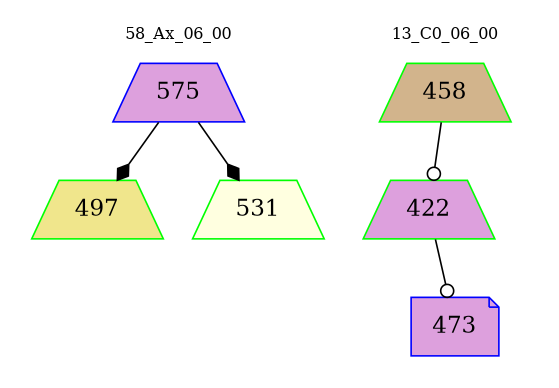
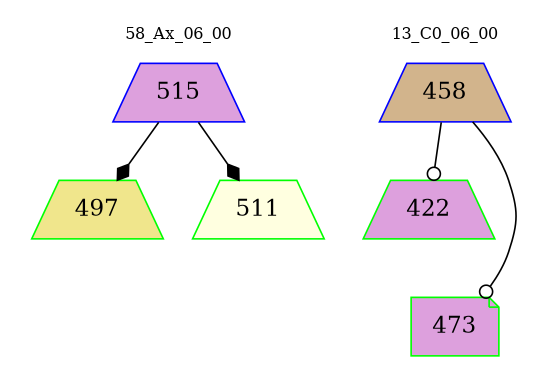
node "575": label "575" -> "515"
node "458": color green -> blue
node "531": label "531" -> "511"
edge "422" -> "473": now "458" -> "473"
node "473": color blue -> green
